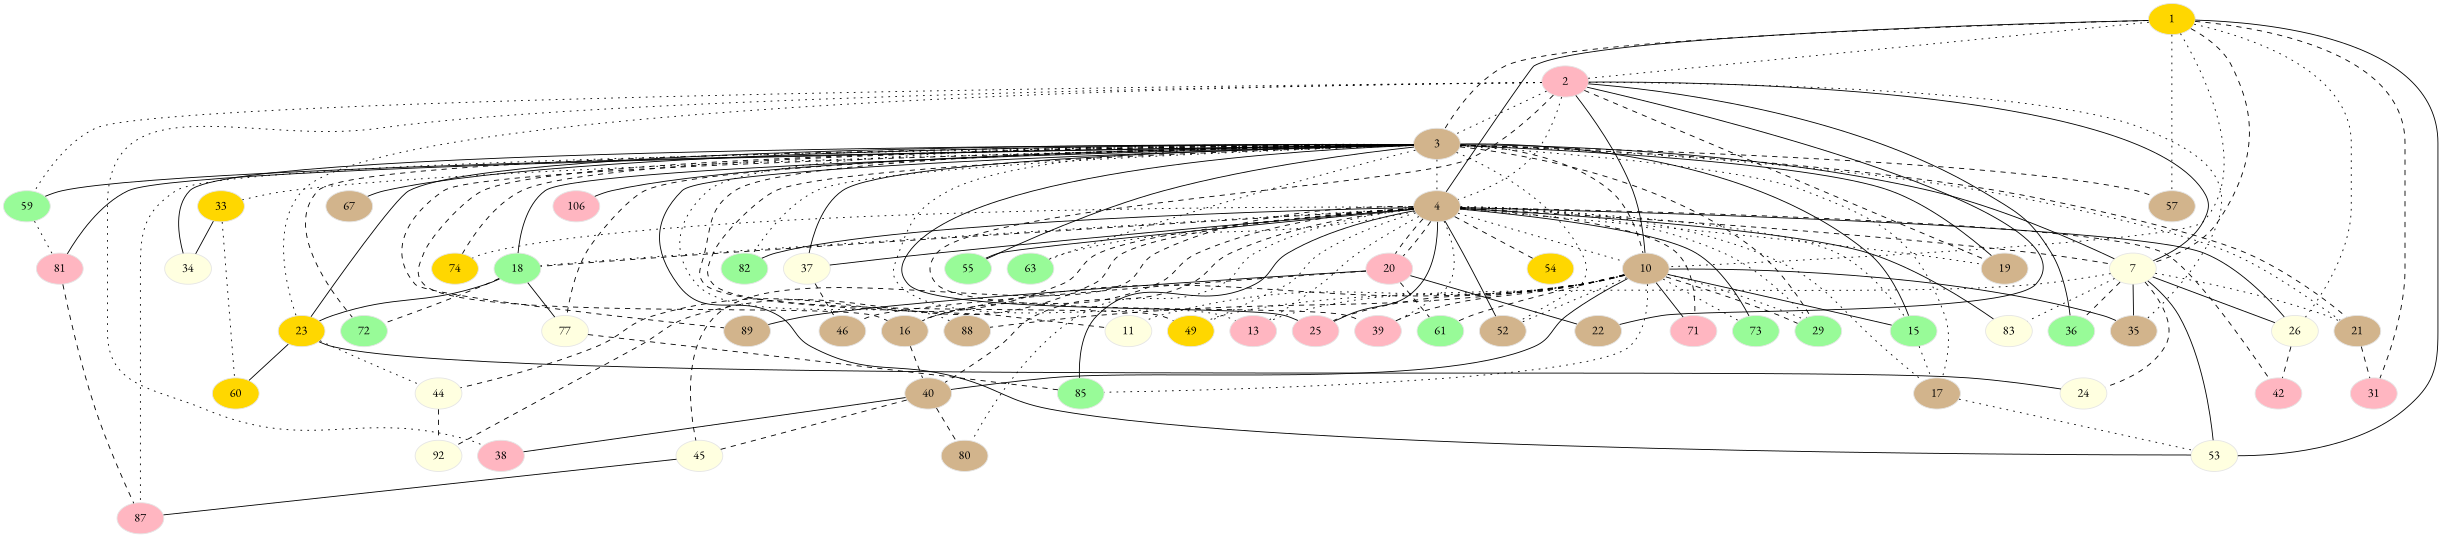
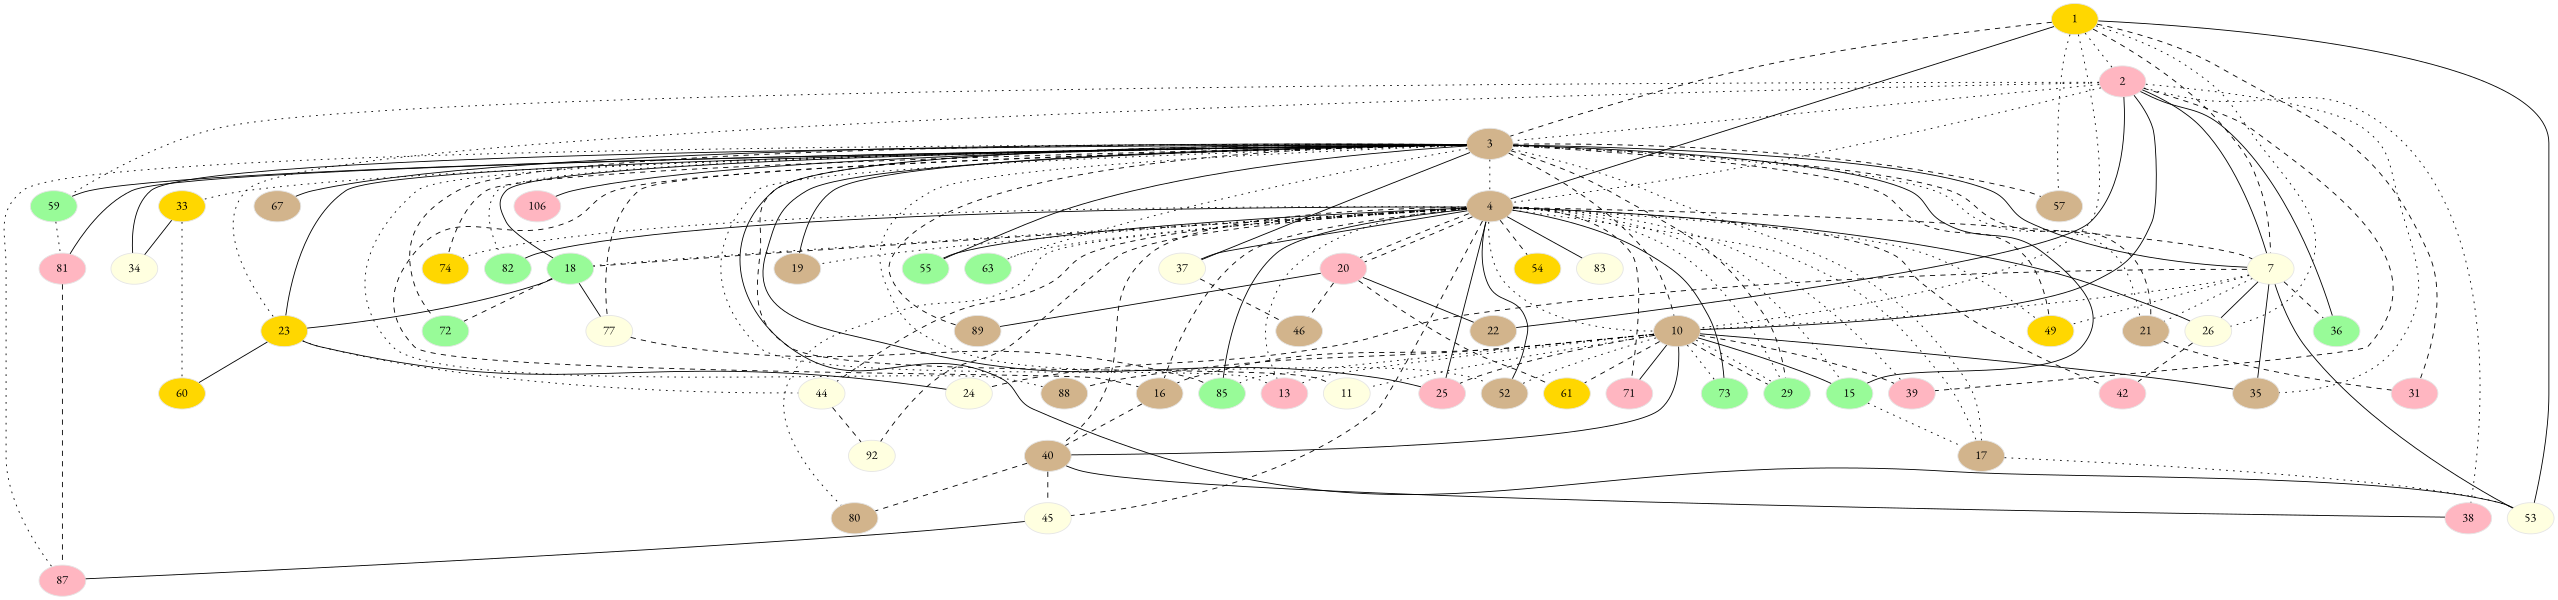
edge "2" -- "19": removed
edge "7" -- "83": now "7" -- "10"
node "61": fillcolor palegreen -> gold
